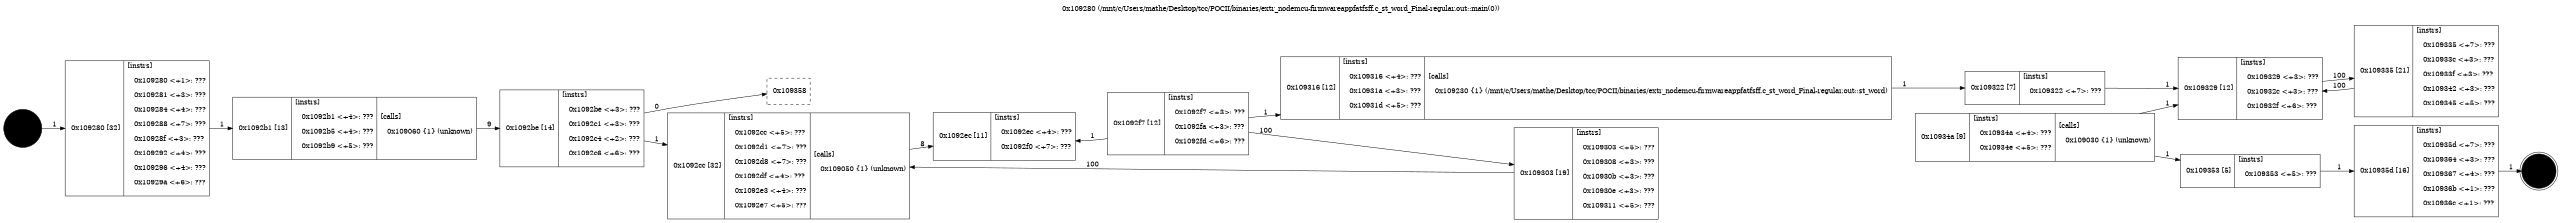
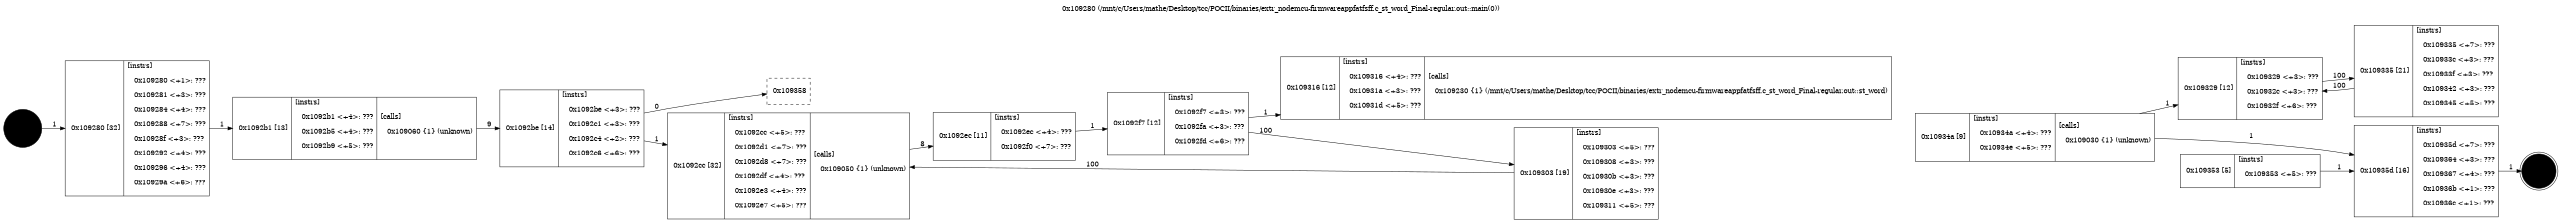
node "0x109322 [7]": removed
edge "0x1092f7 [12]" -> "0x1092ec [11]": reversed
edge "0x10934a [9]" -> "0x109353 [5]": now "0x10934a [9]" -> "0x10935d [16]"
